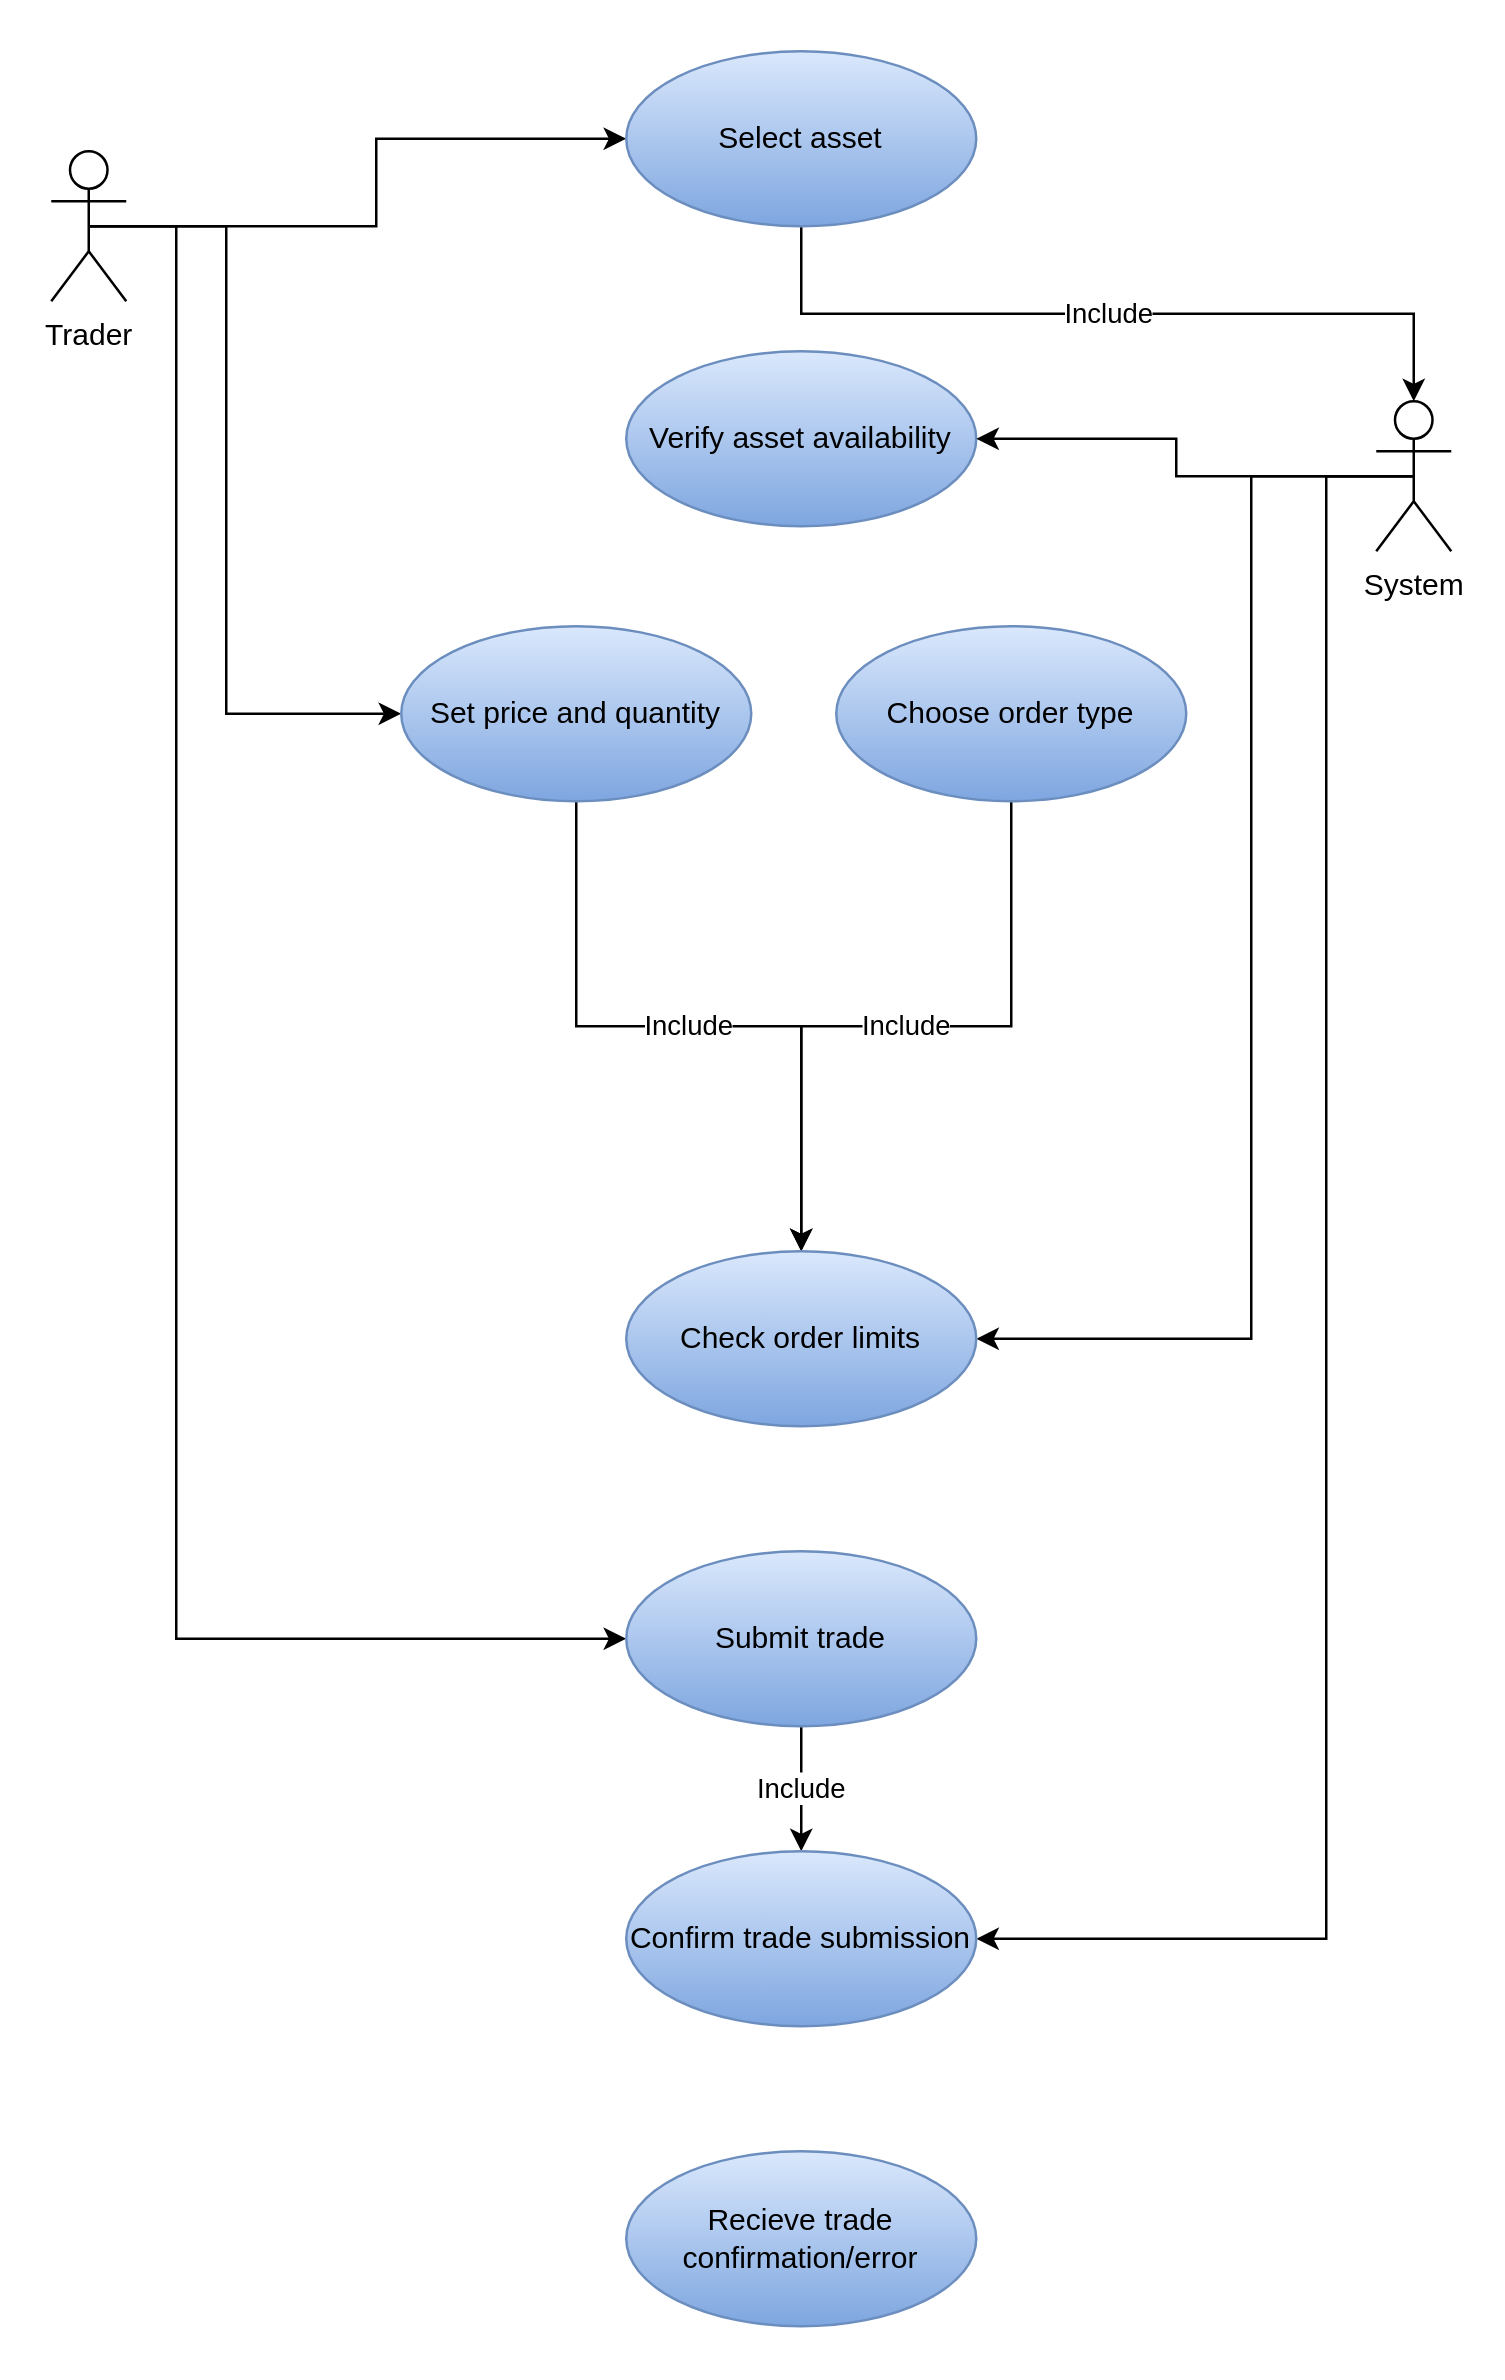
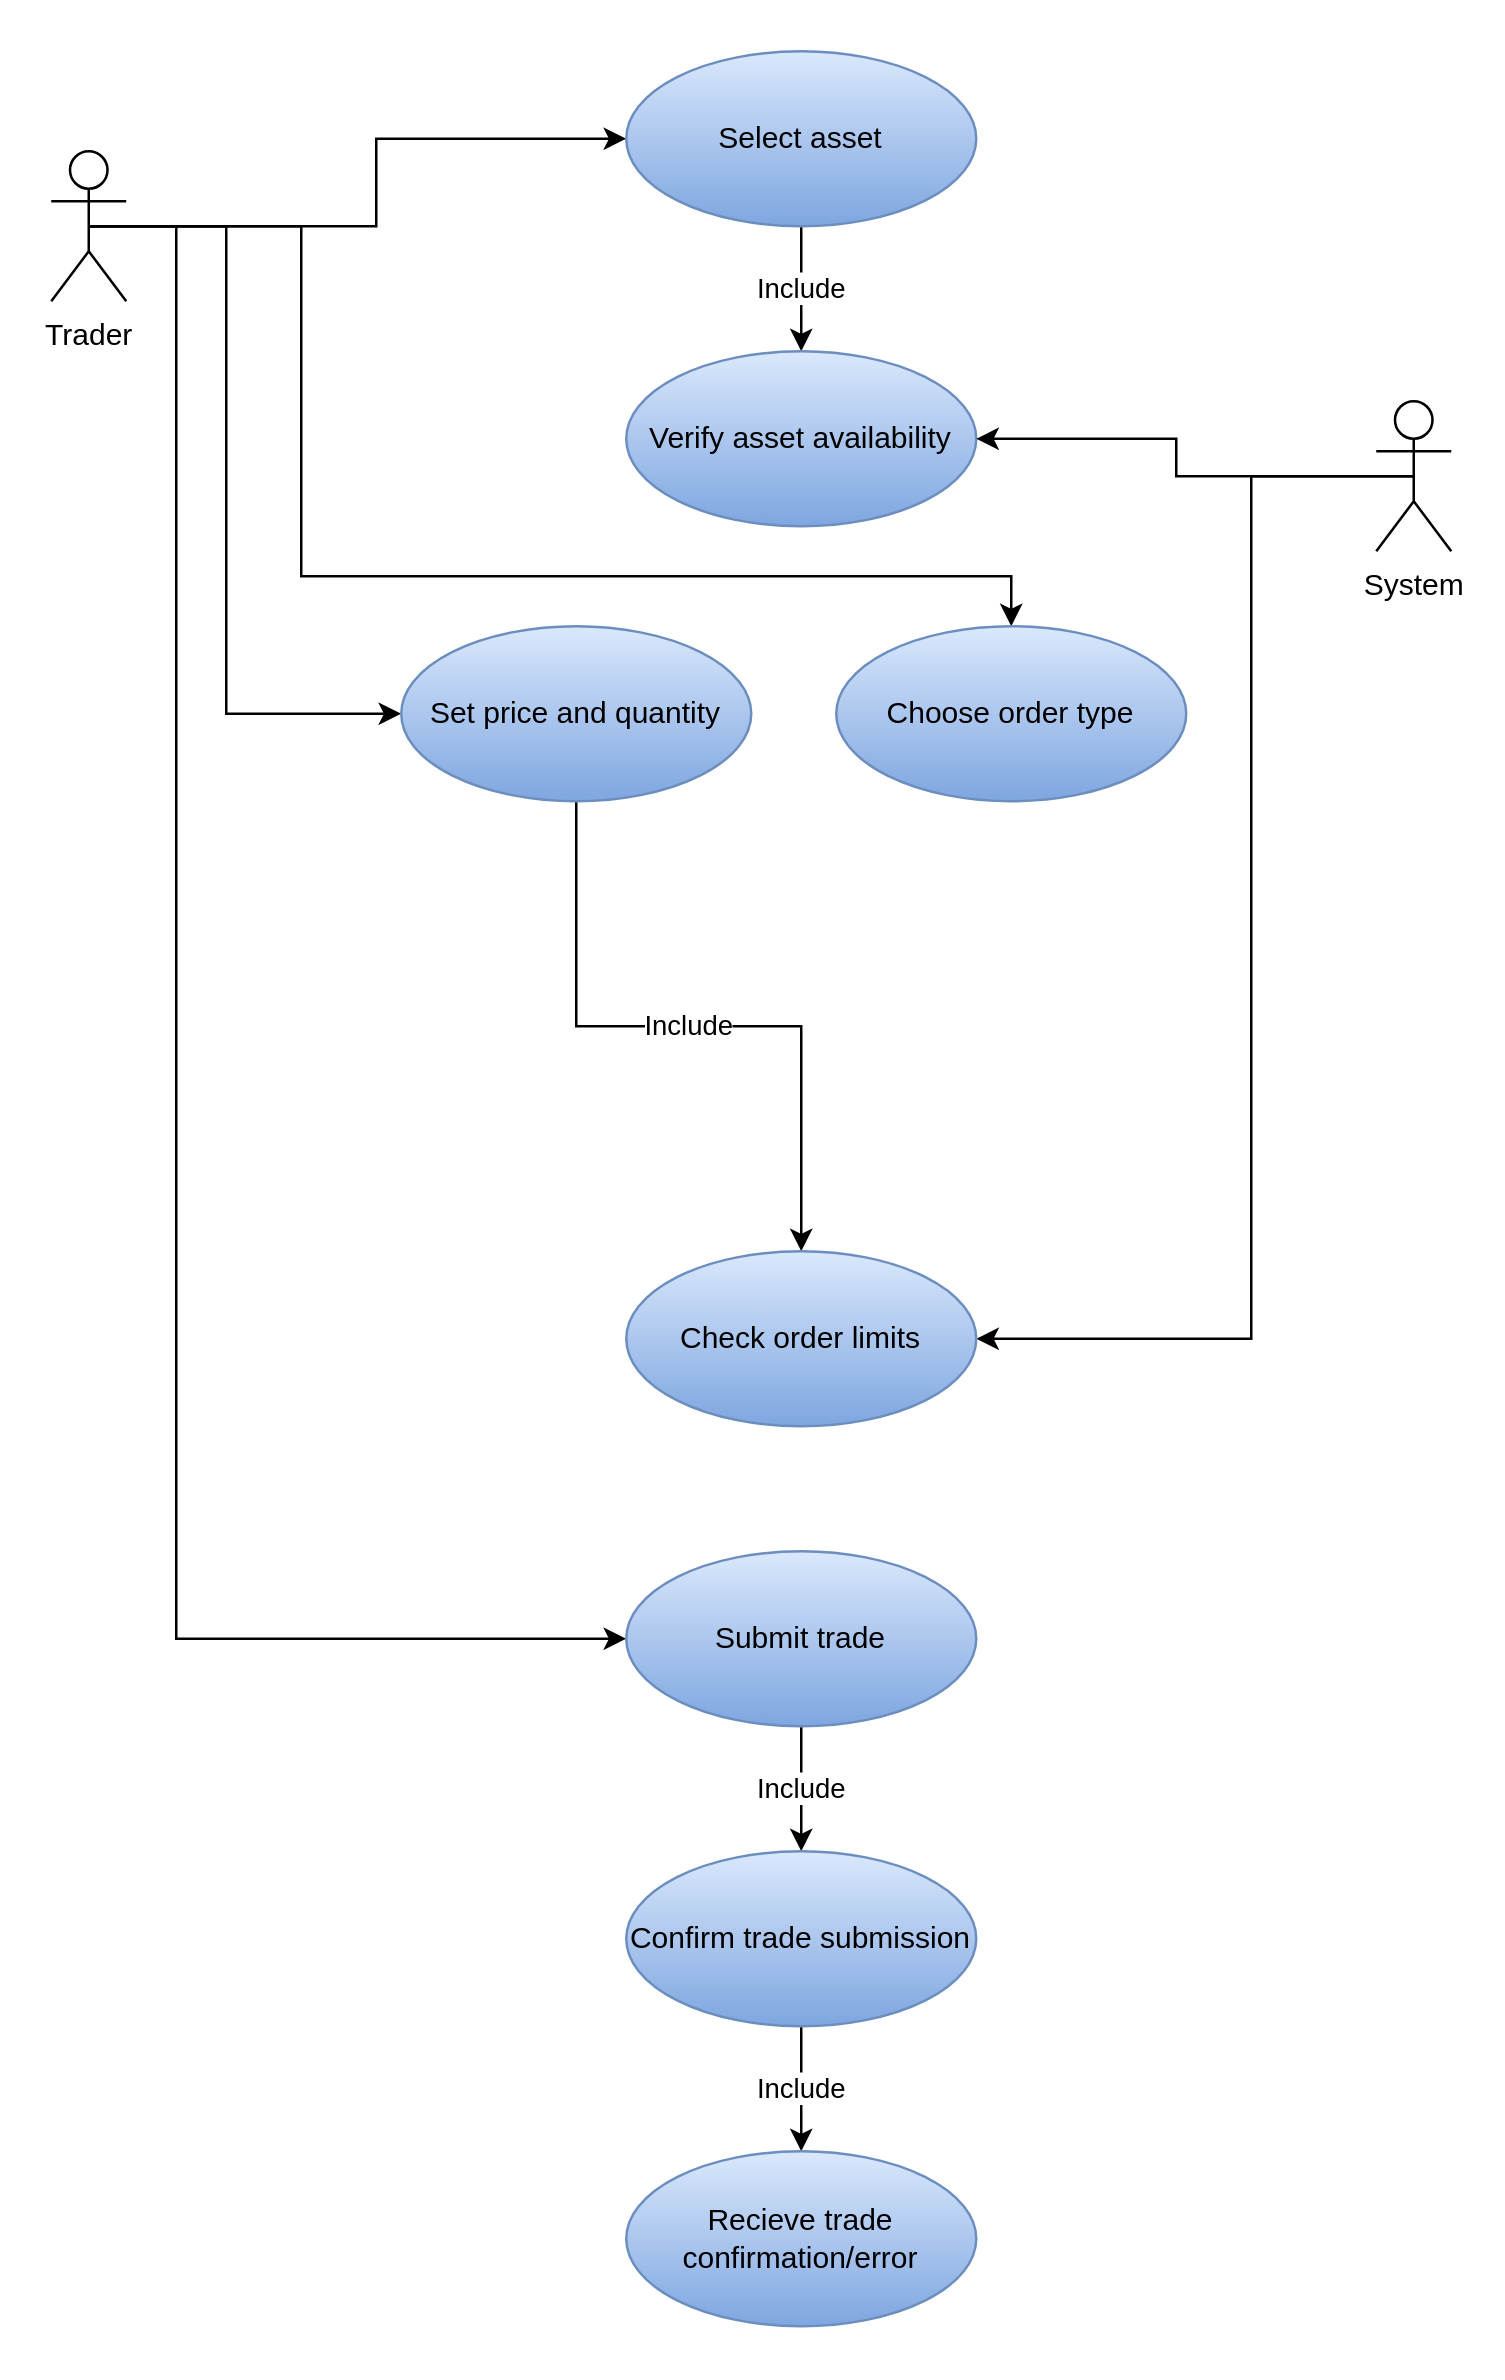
edge "Select asset" -> "System": now "Select asset" -> "Verify asset availability"
edge "Trader" -> "Choose order type": added
edge "Choose order type" -> "Check order limits": removed, label "Include"
edge "System" -> "Confirm trade submission": removed
edge "Confirm trade submission" -> "Recieve trade confirmation/error": added, label "Include"
